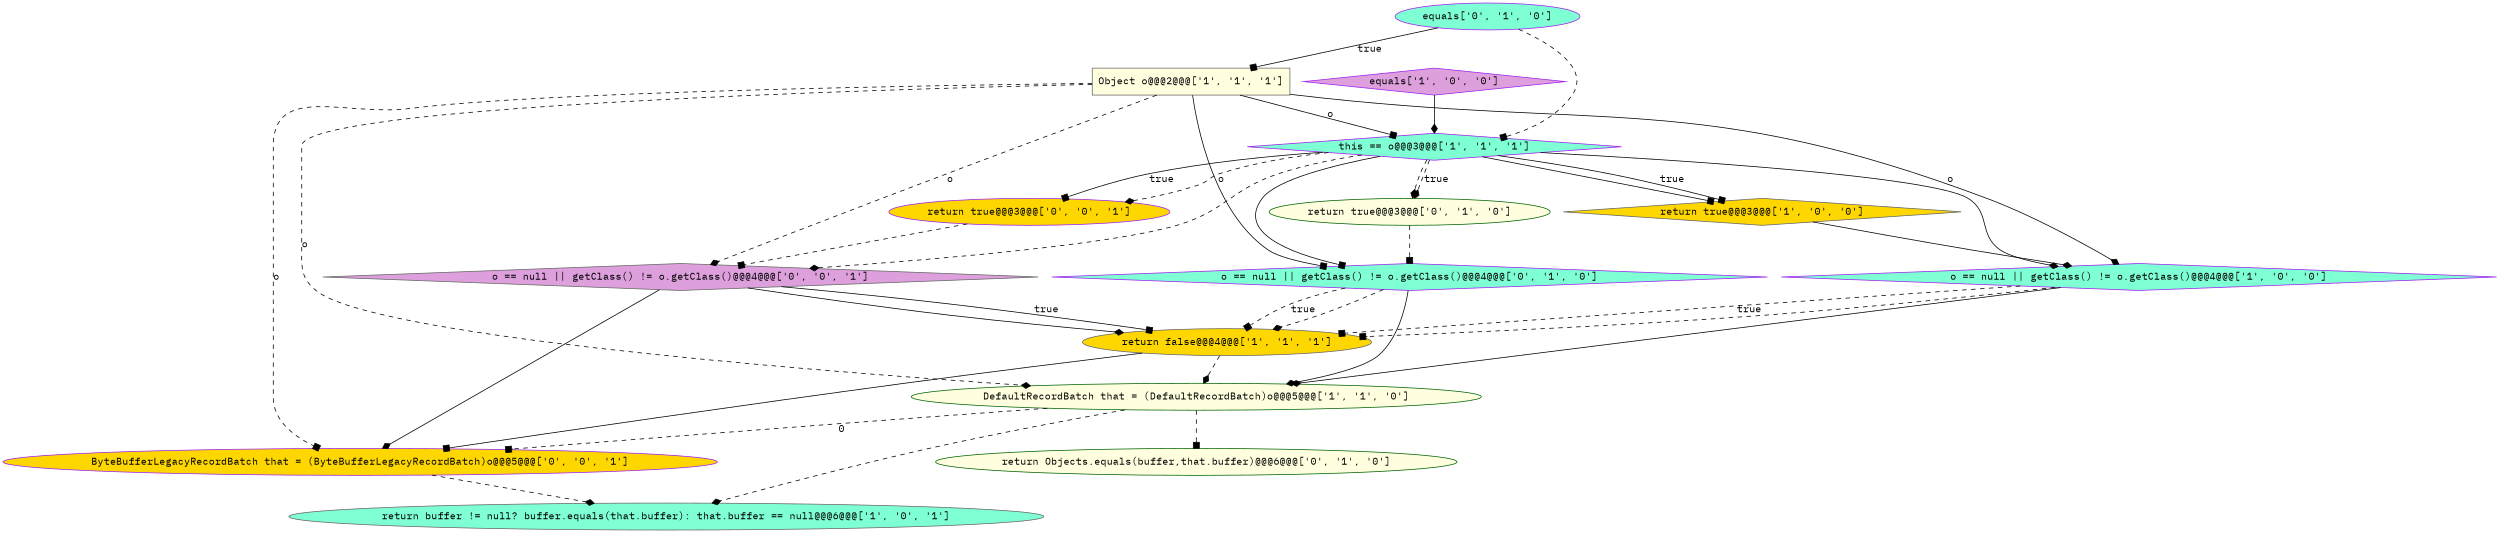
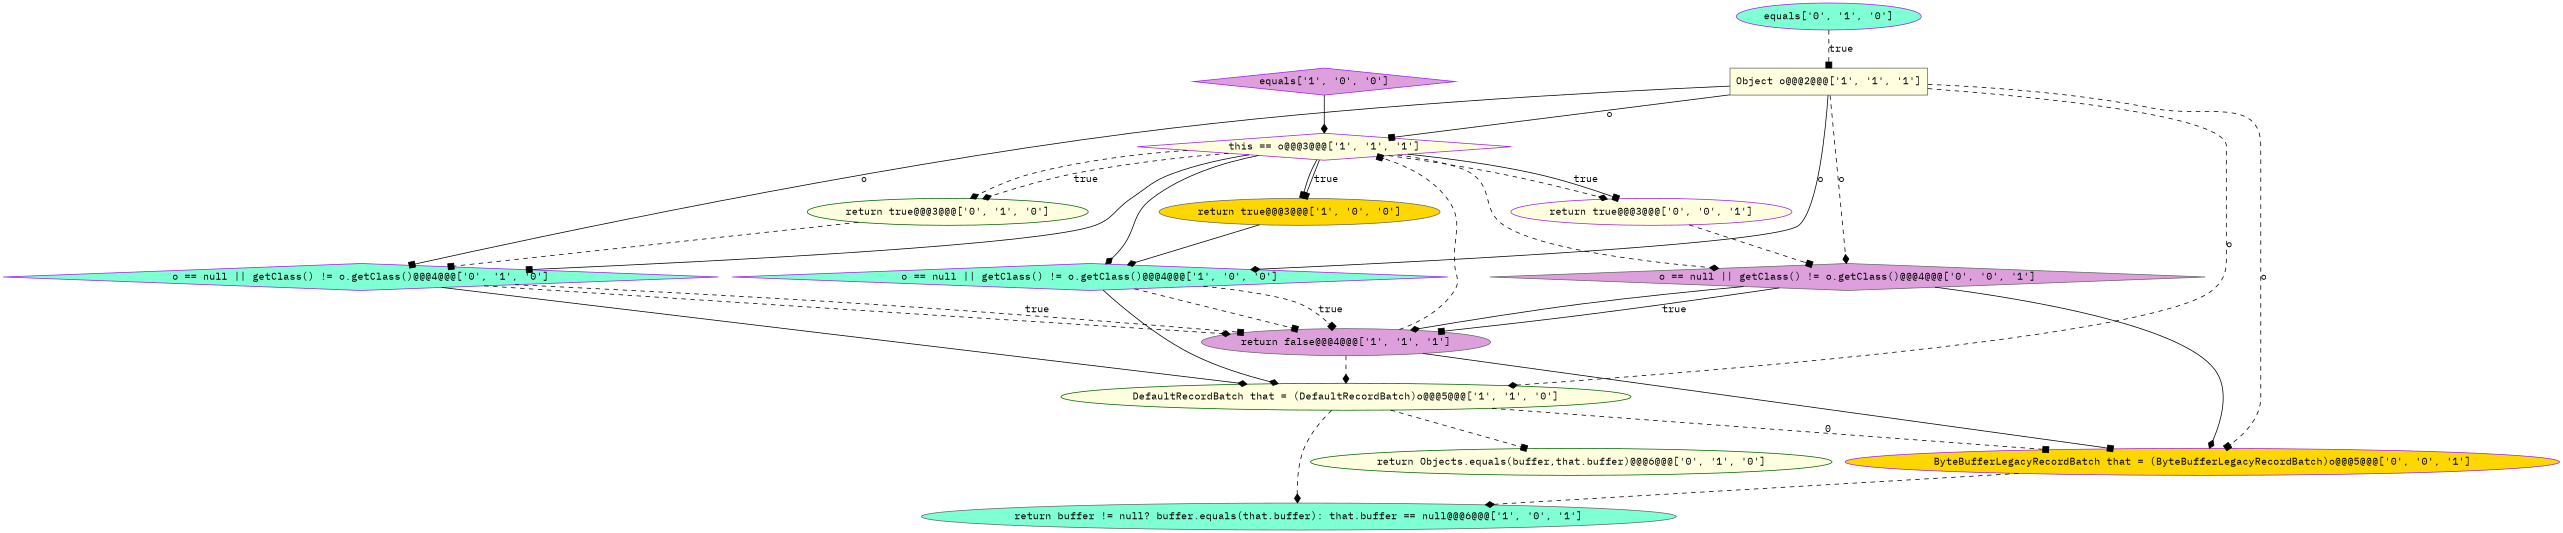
edge "equals['0', '1', '0']" -> "Object o@@@2@@@['1', '1', '1']": style solid -> dashed
edge "equals['0', '1', '0']" -> "this == o@@@3@@@['1', '1', '1']": now "return false@@@4@@@['1', '1', '1']" -> "this == o@@@3@@@['1', '1', '1']"
node "this == o@@@3@@@['1', '1', '1']": fillcolor aquamarine -> lightyellow
node "return true@@@3@@@['0', '0', '1']": fillcolor gold -> lightyellow
node "return true@@@3@@@['1', '0', '0']": shape diamond -> ellipse
node "return false@@@4@@@['1', '1', '1']": fillcolor gold -> plum
